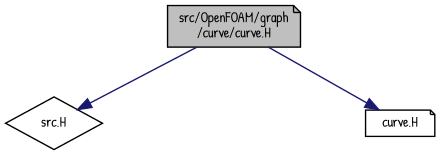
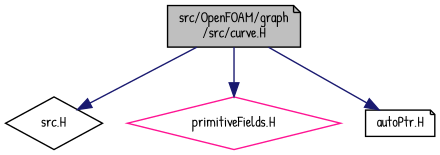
node "src/OpenFOAM/graph /curve/curve.H": label "src/OpenFOAM/graph /curve/curve.H" -> "src/OpenFOAM/graph /src/curve.H"
node "primitiveFields.H": added
node "curve.H": label "curve.H" -> "autoPtr.H"
